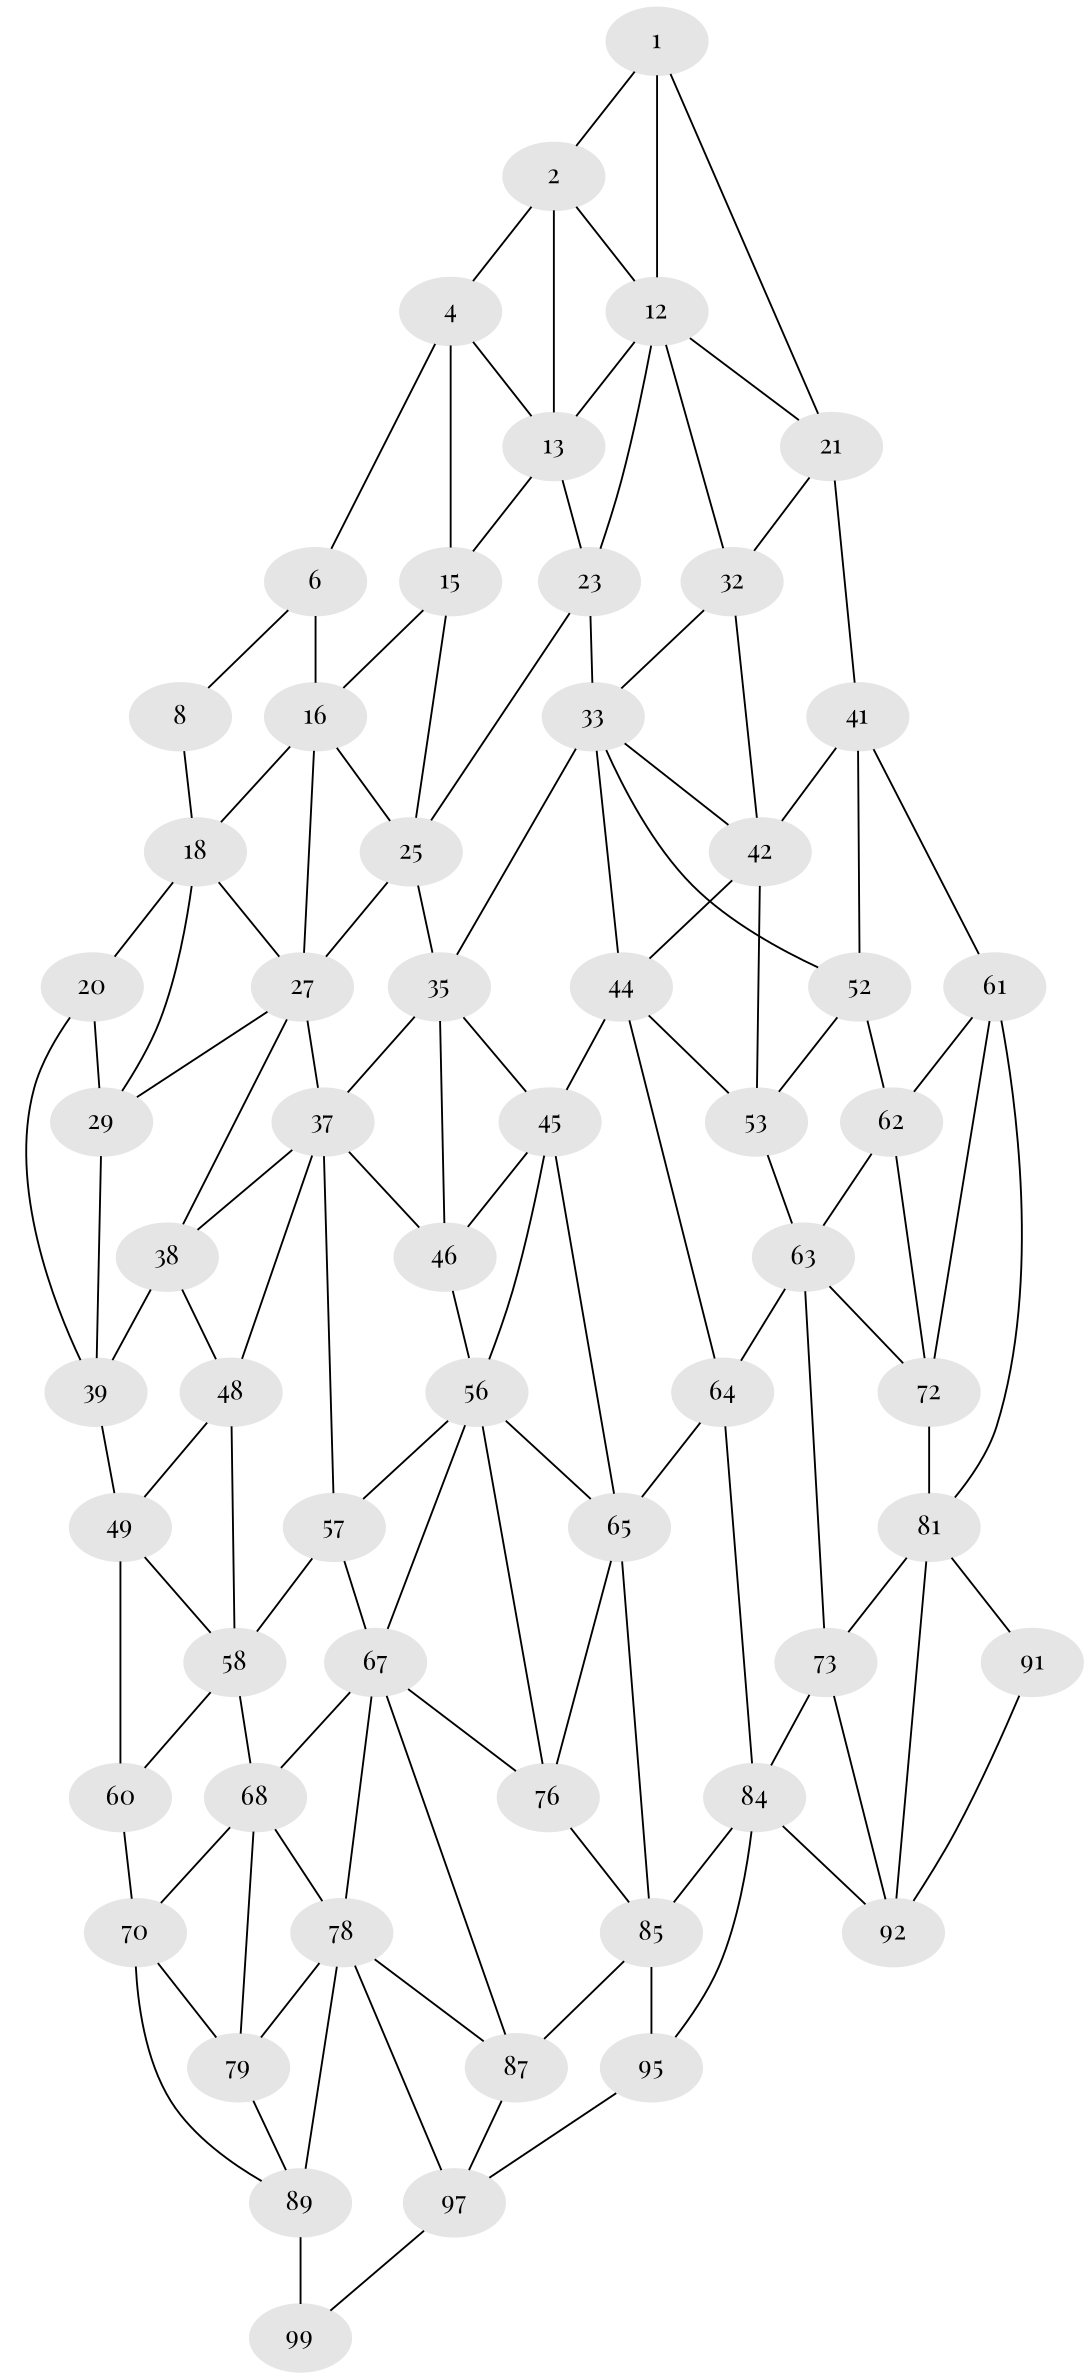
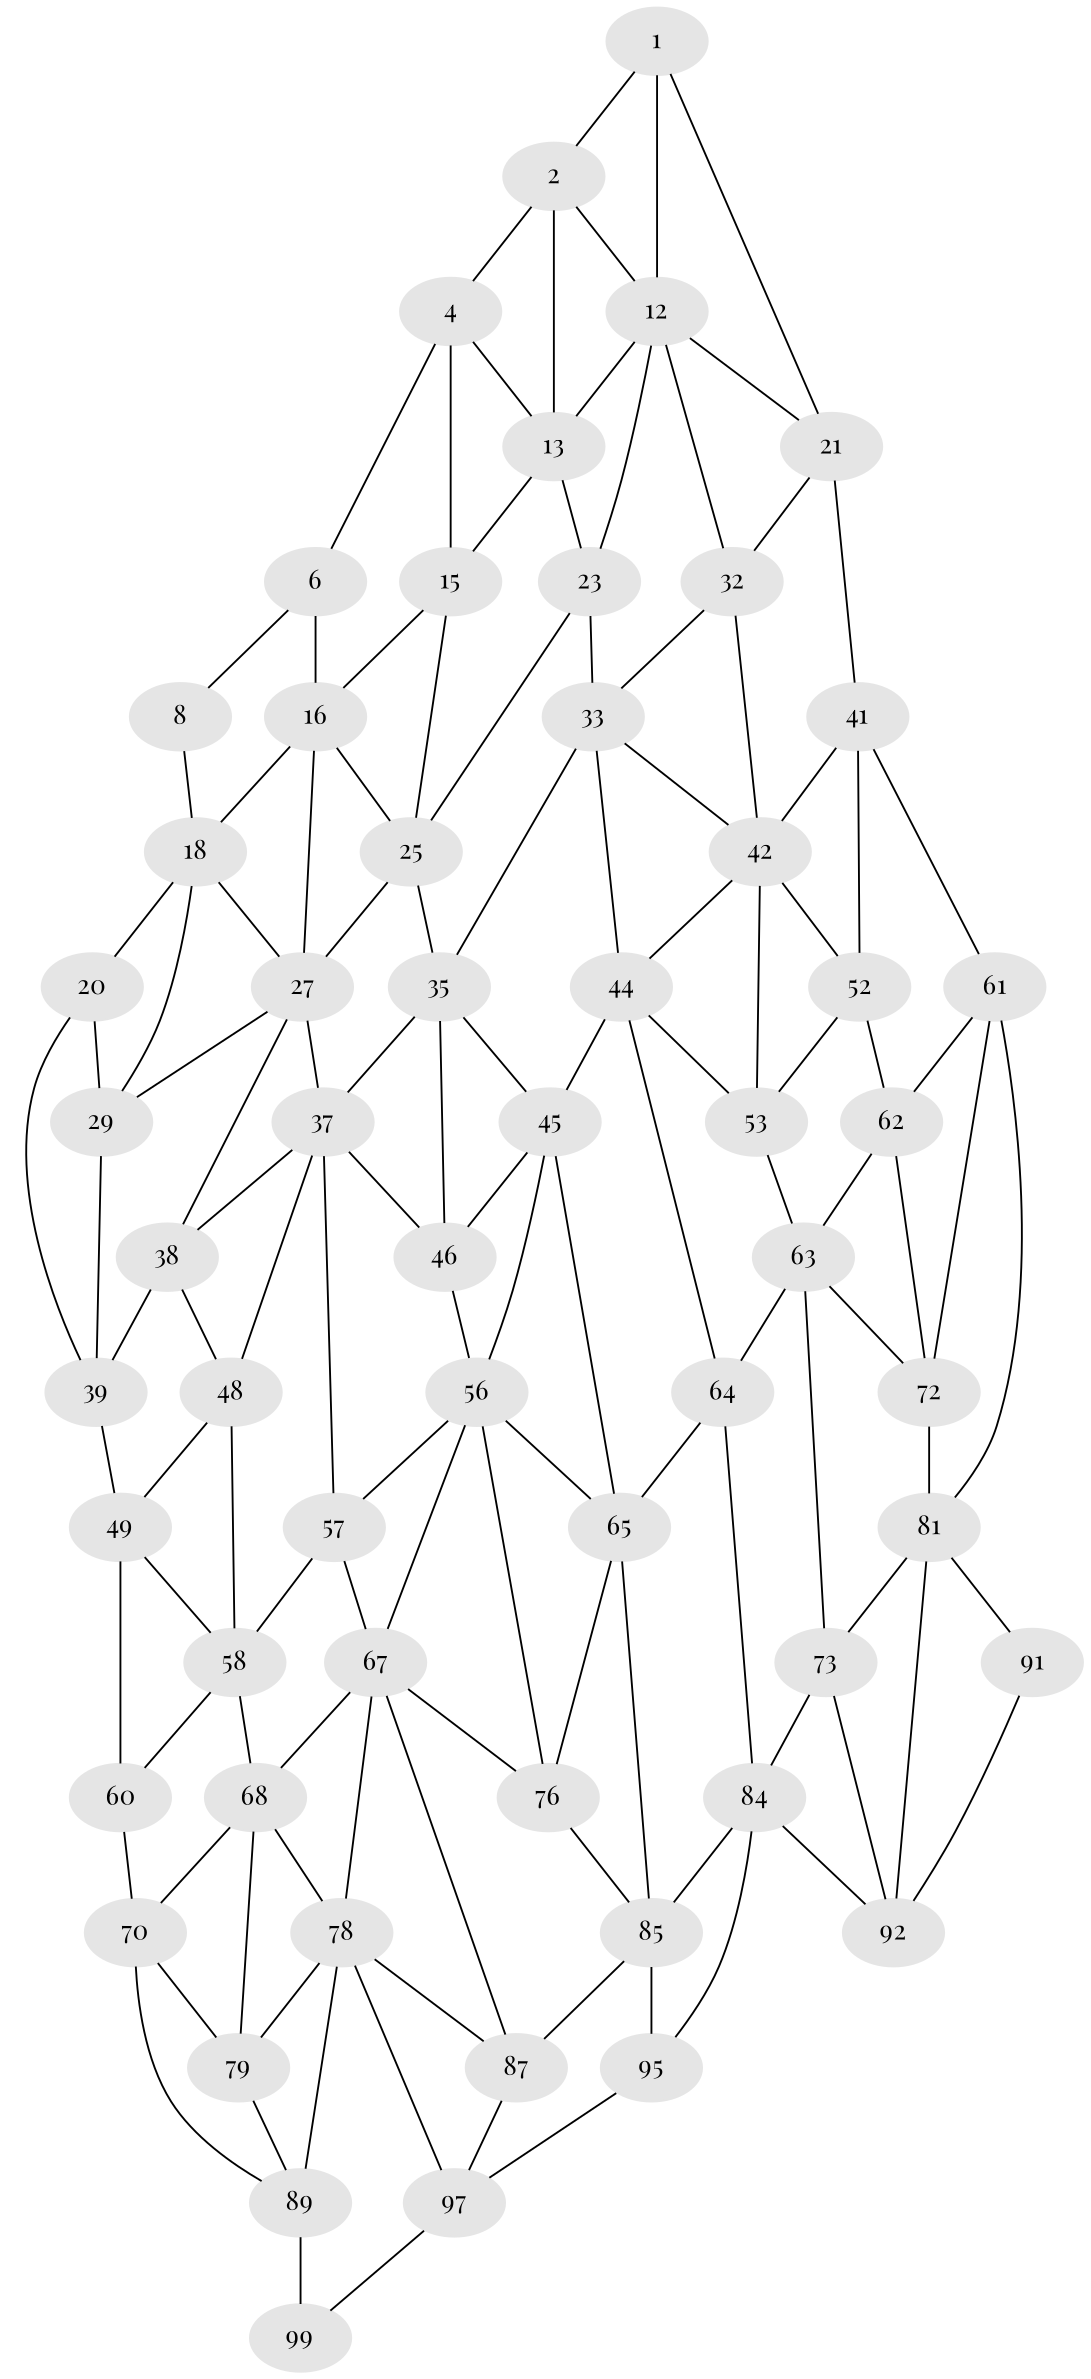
edge "33" -- "52": now "42" -- "52"
